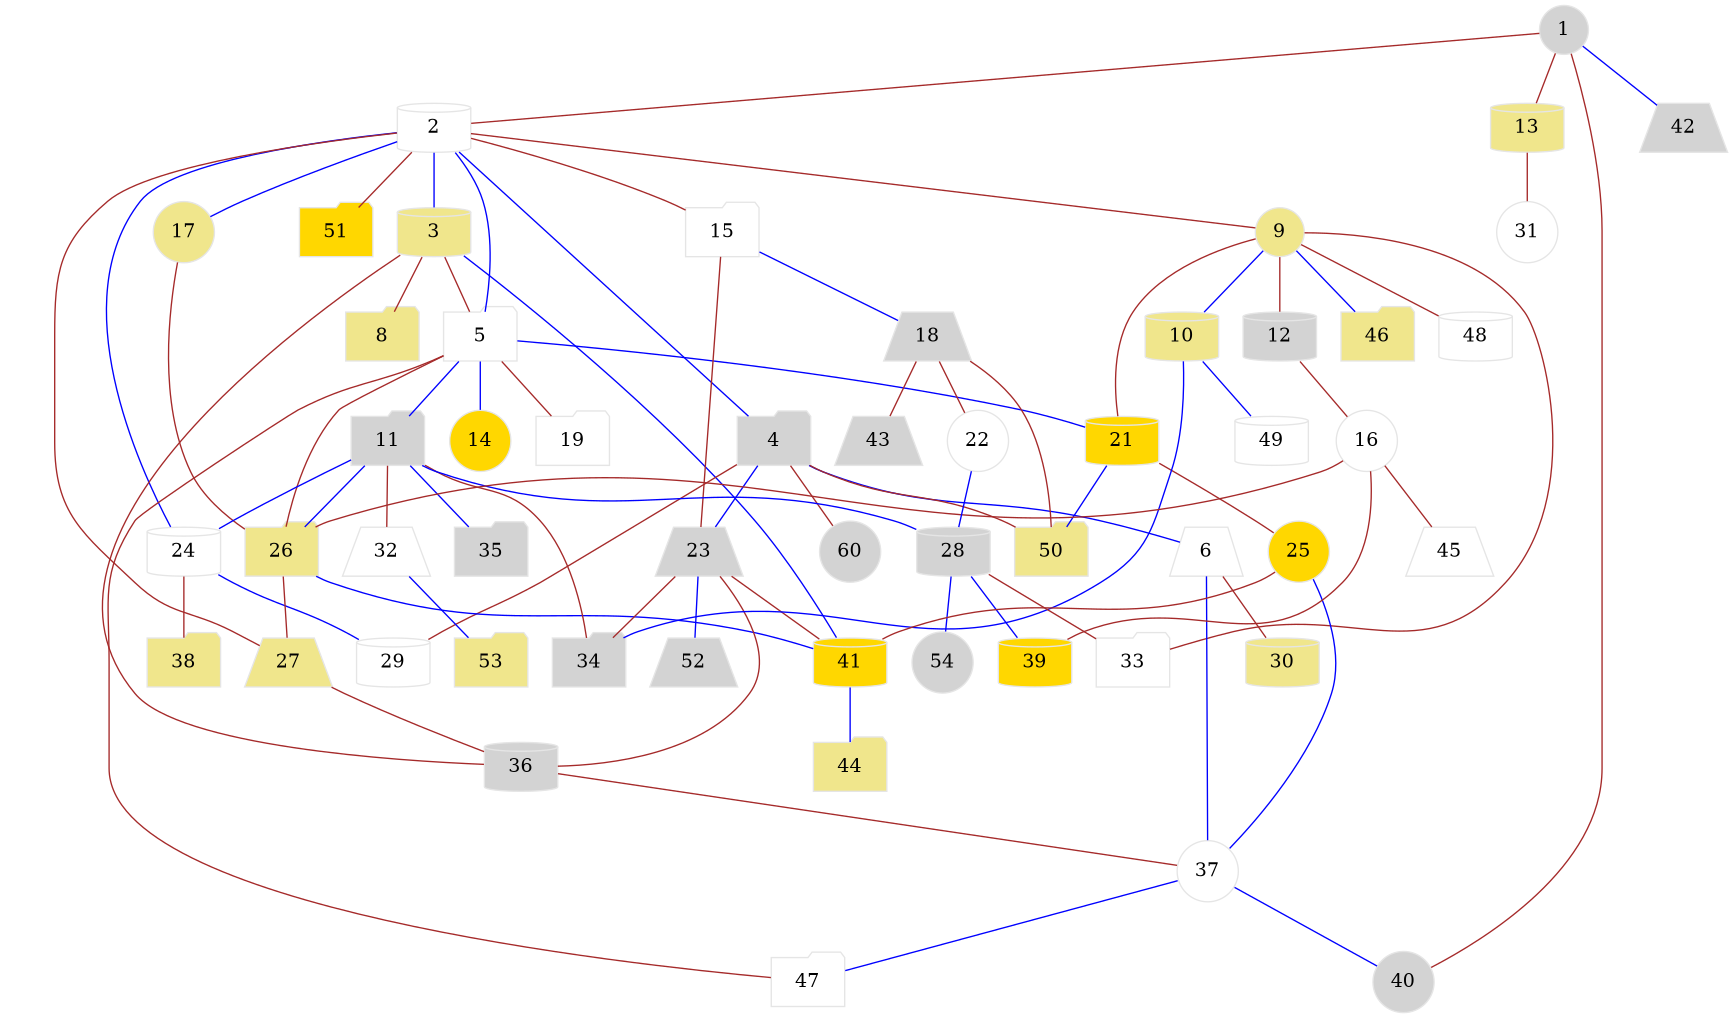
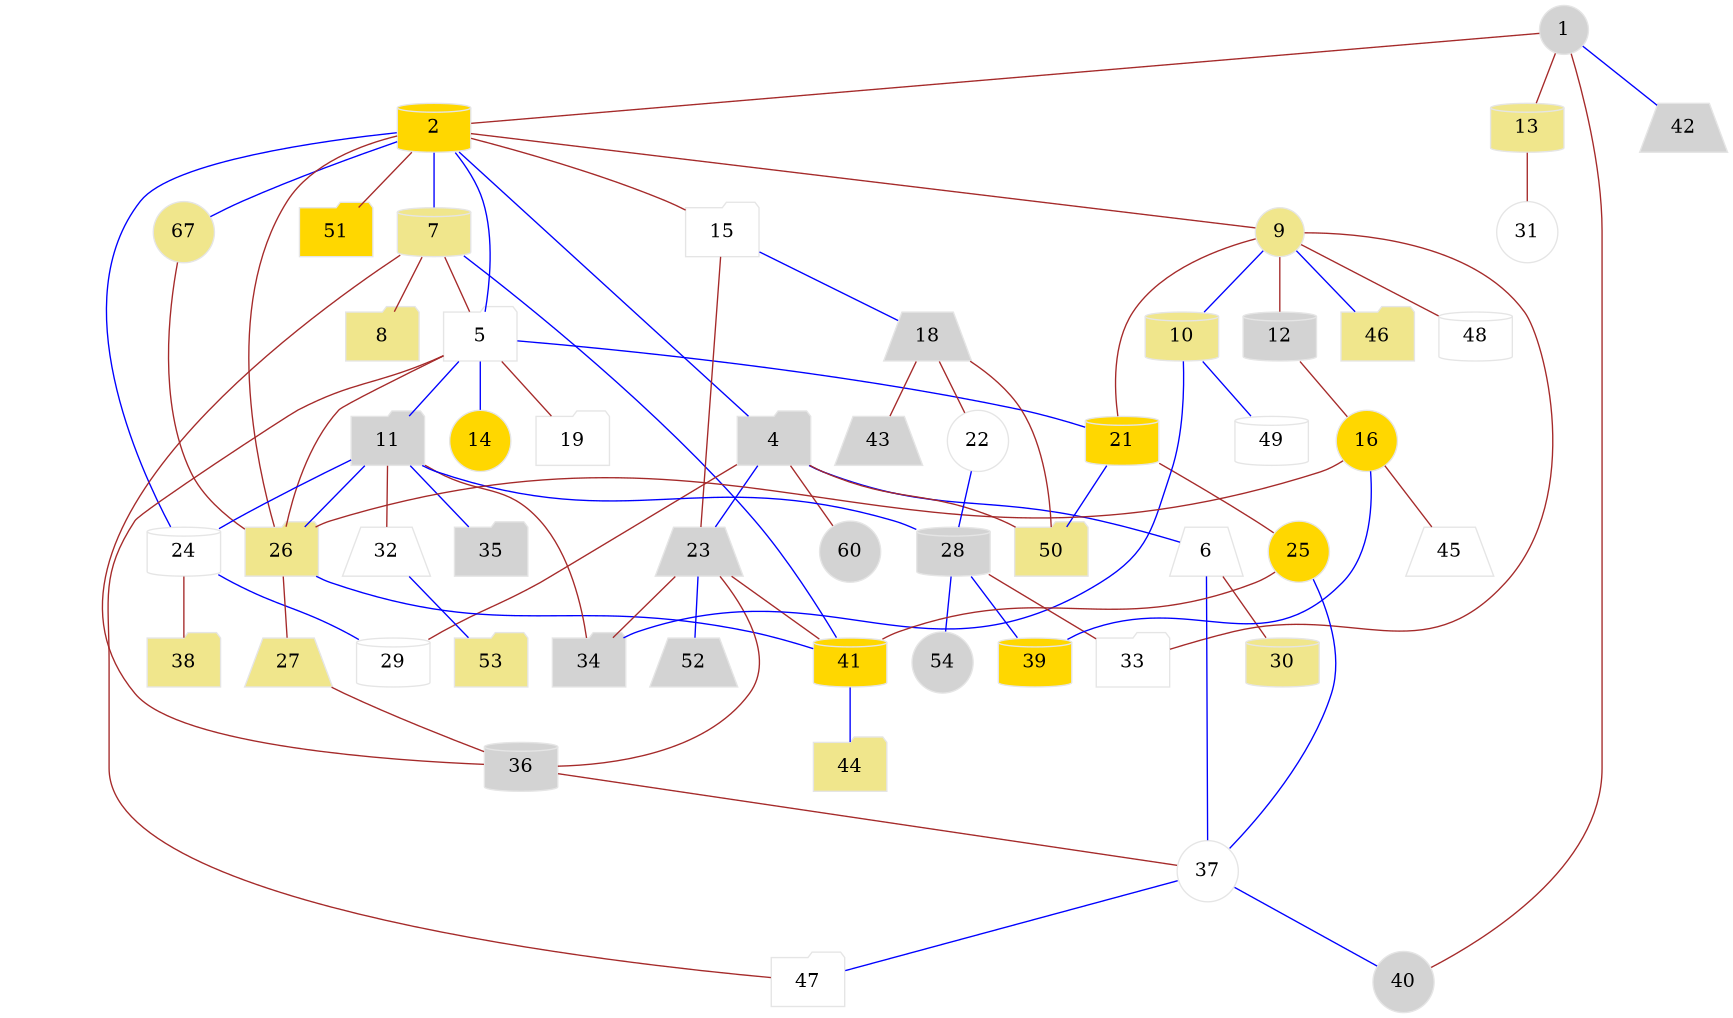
node "2": fillcolor white -> gold
node "17": label "17" -> "67"
node "3": label "3" -> "7"
edge "2" -- "27": now "2" -- "26"
node "16": fillcolor white -> gold
edge "16" -- "39": color brown -> blue
